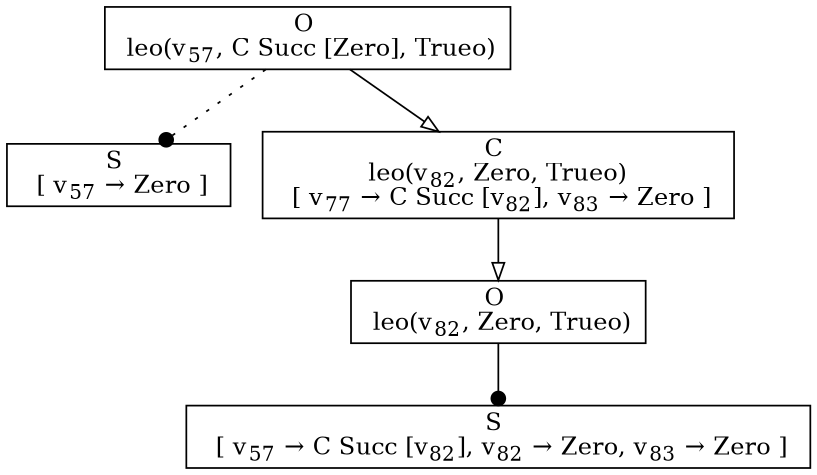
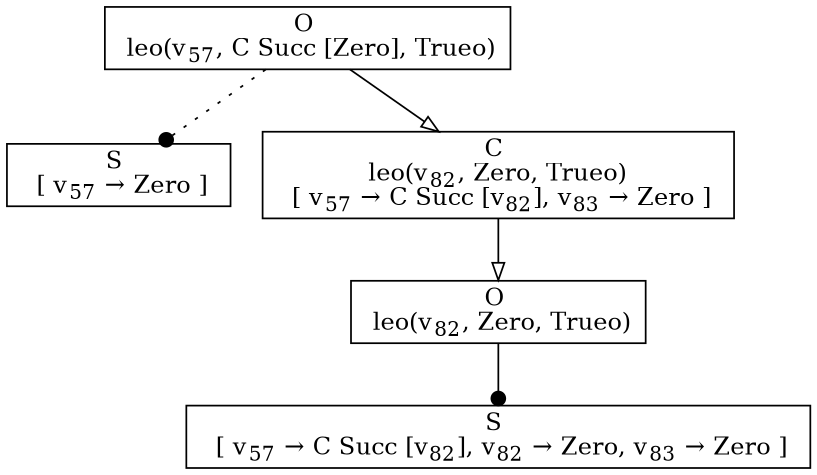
node "C": text "77" -> "57"
